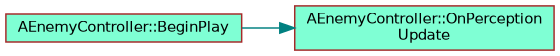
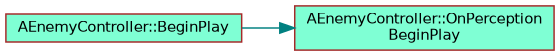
node "AEnemyController::OnPerception Update": label "AEnemyController::OnPerception Update" -> "AEnemyController::OnPerception BeginPlay"
